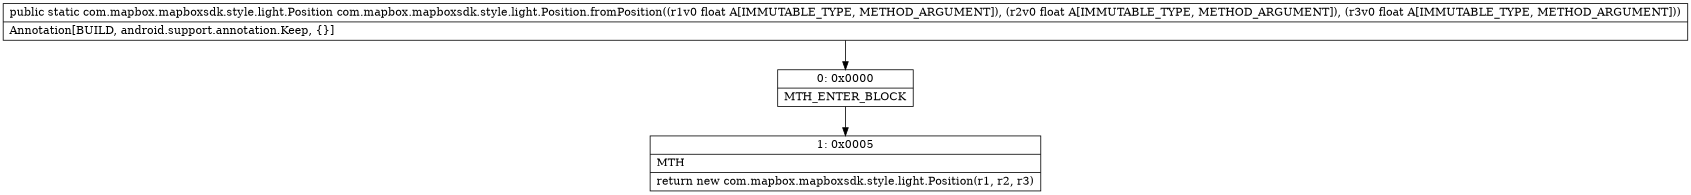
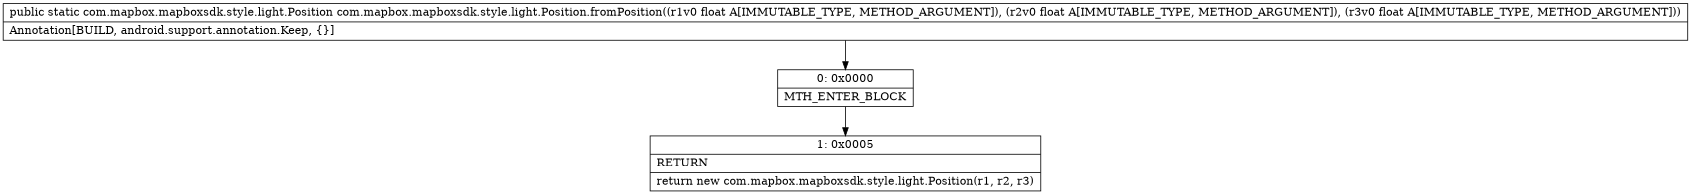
node "1: 0x0005": text "MTH" -> "RETURN"
